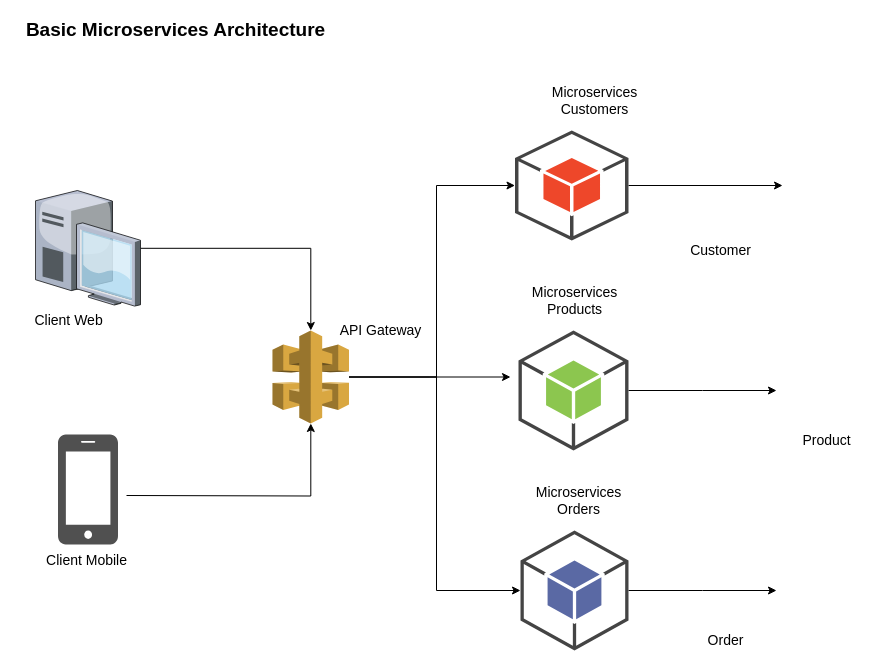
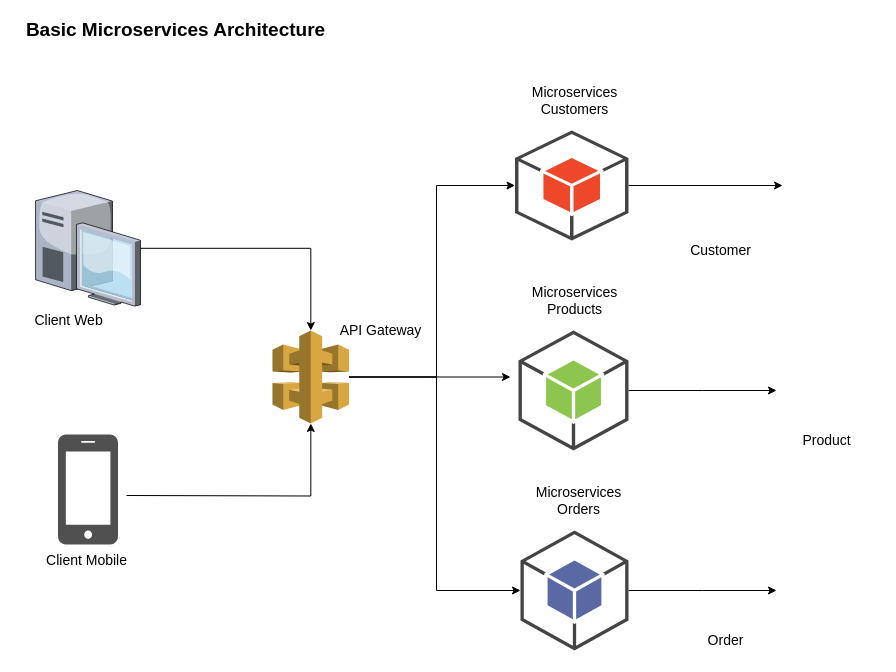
node "Microservices Customers": moved (595, 101) -> (575, 101)
